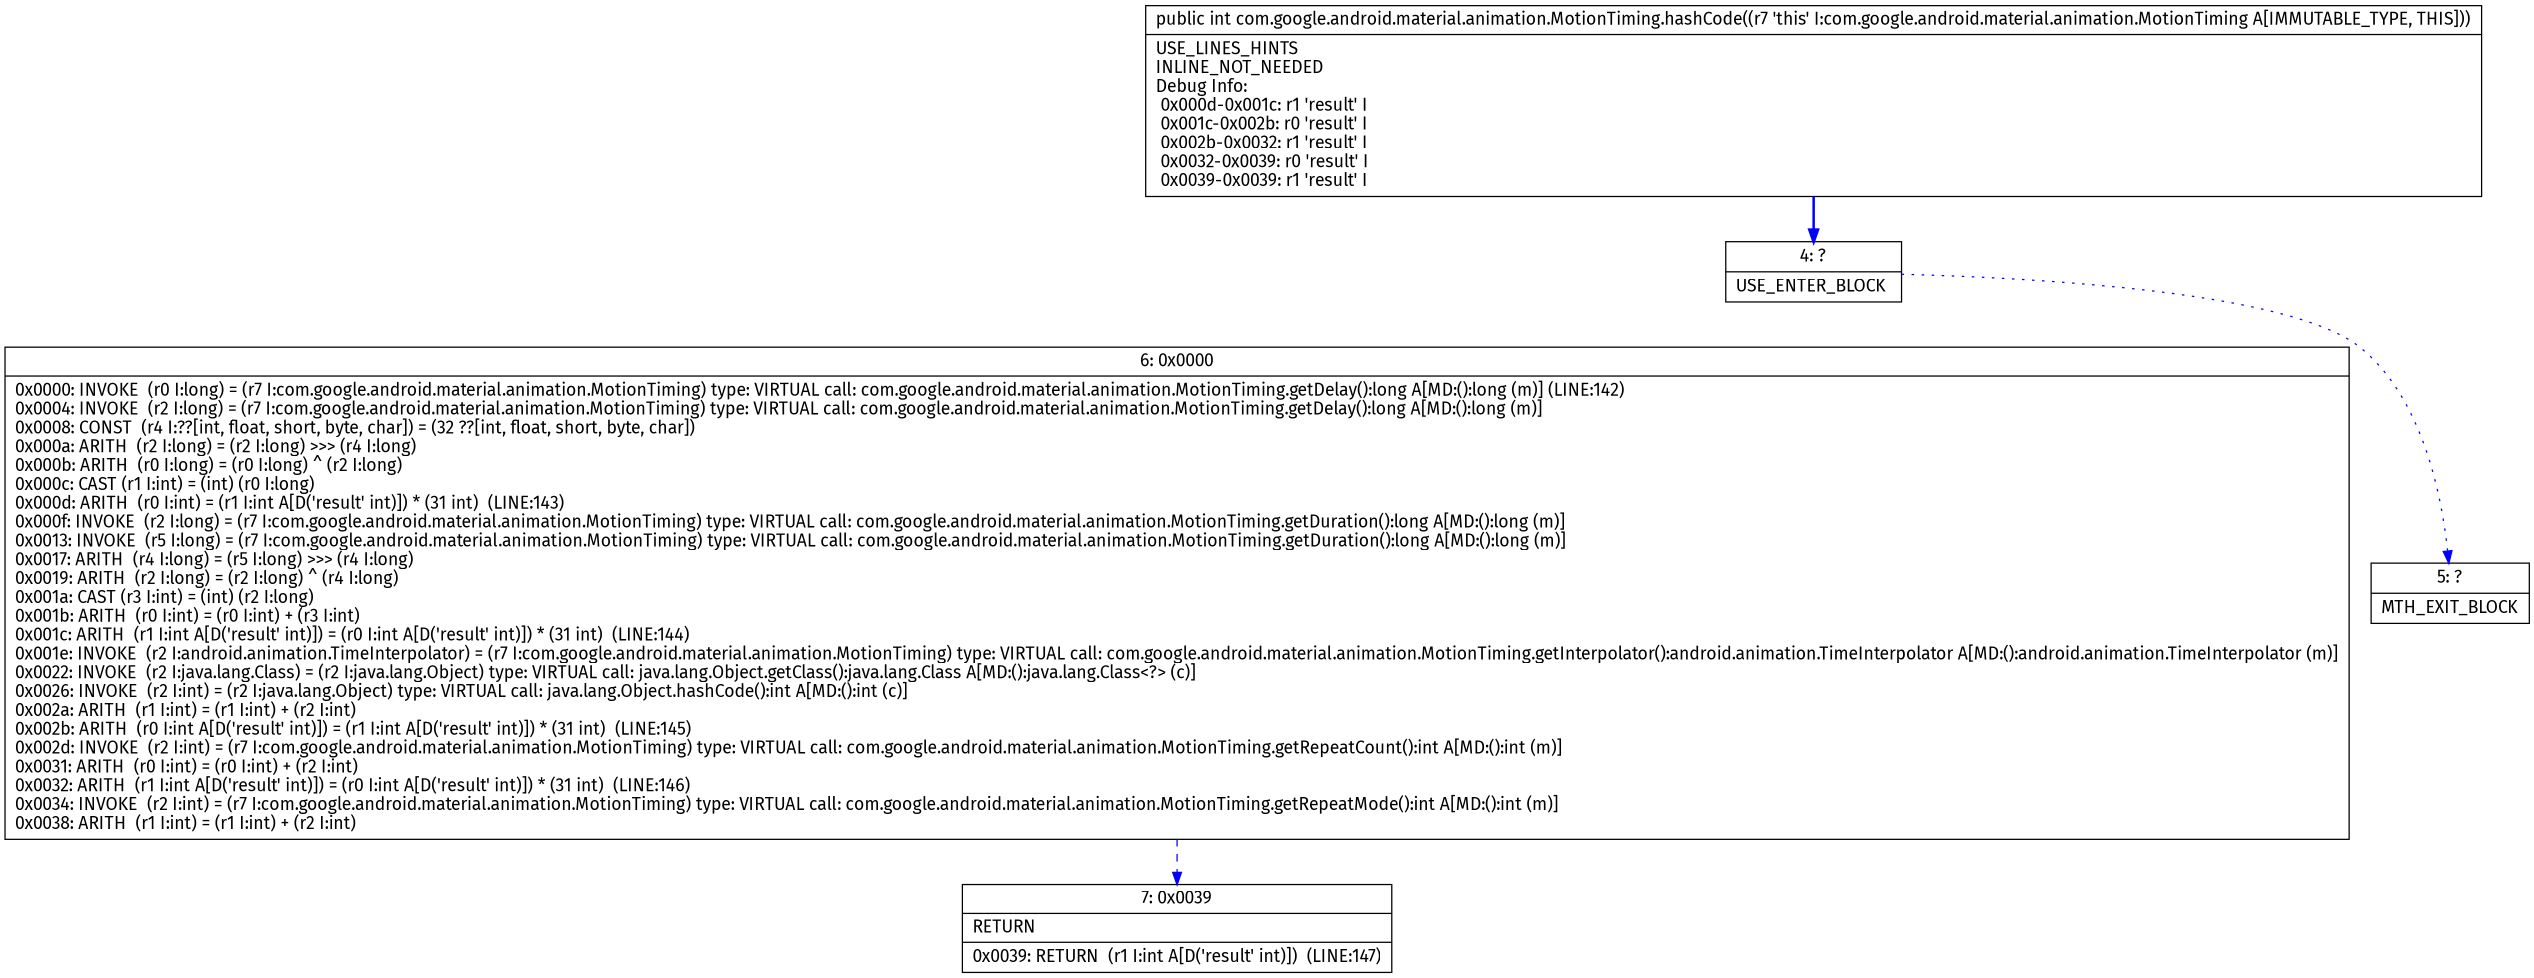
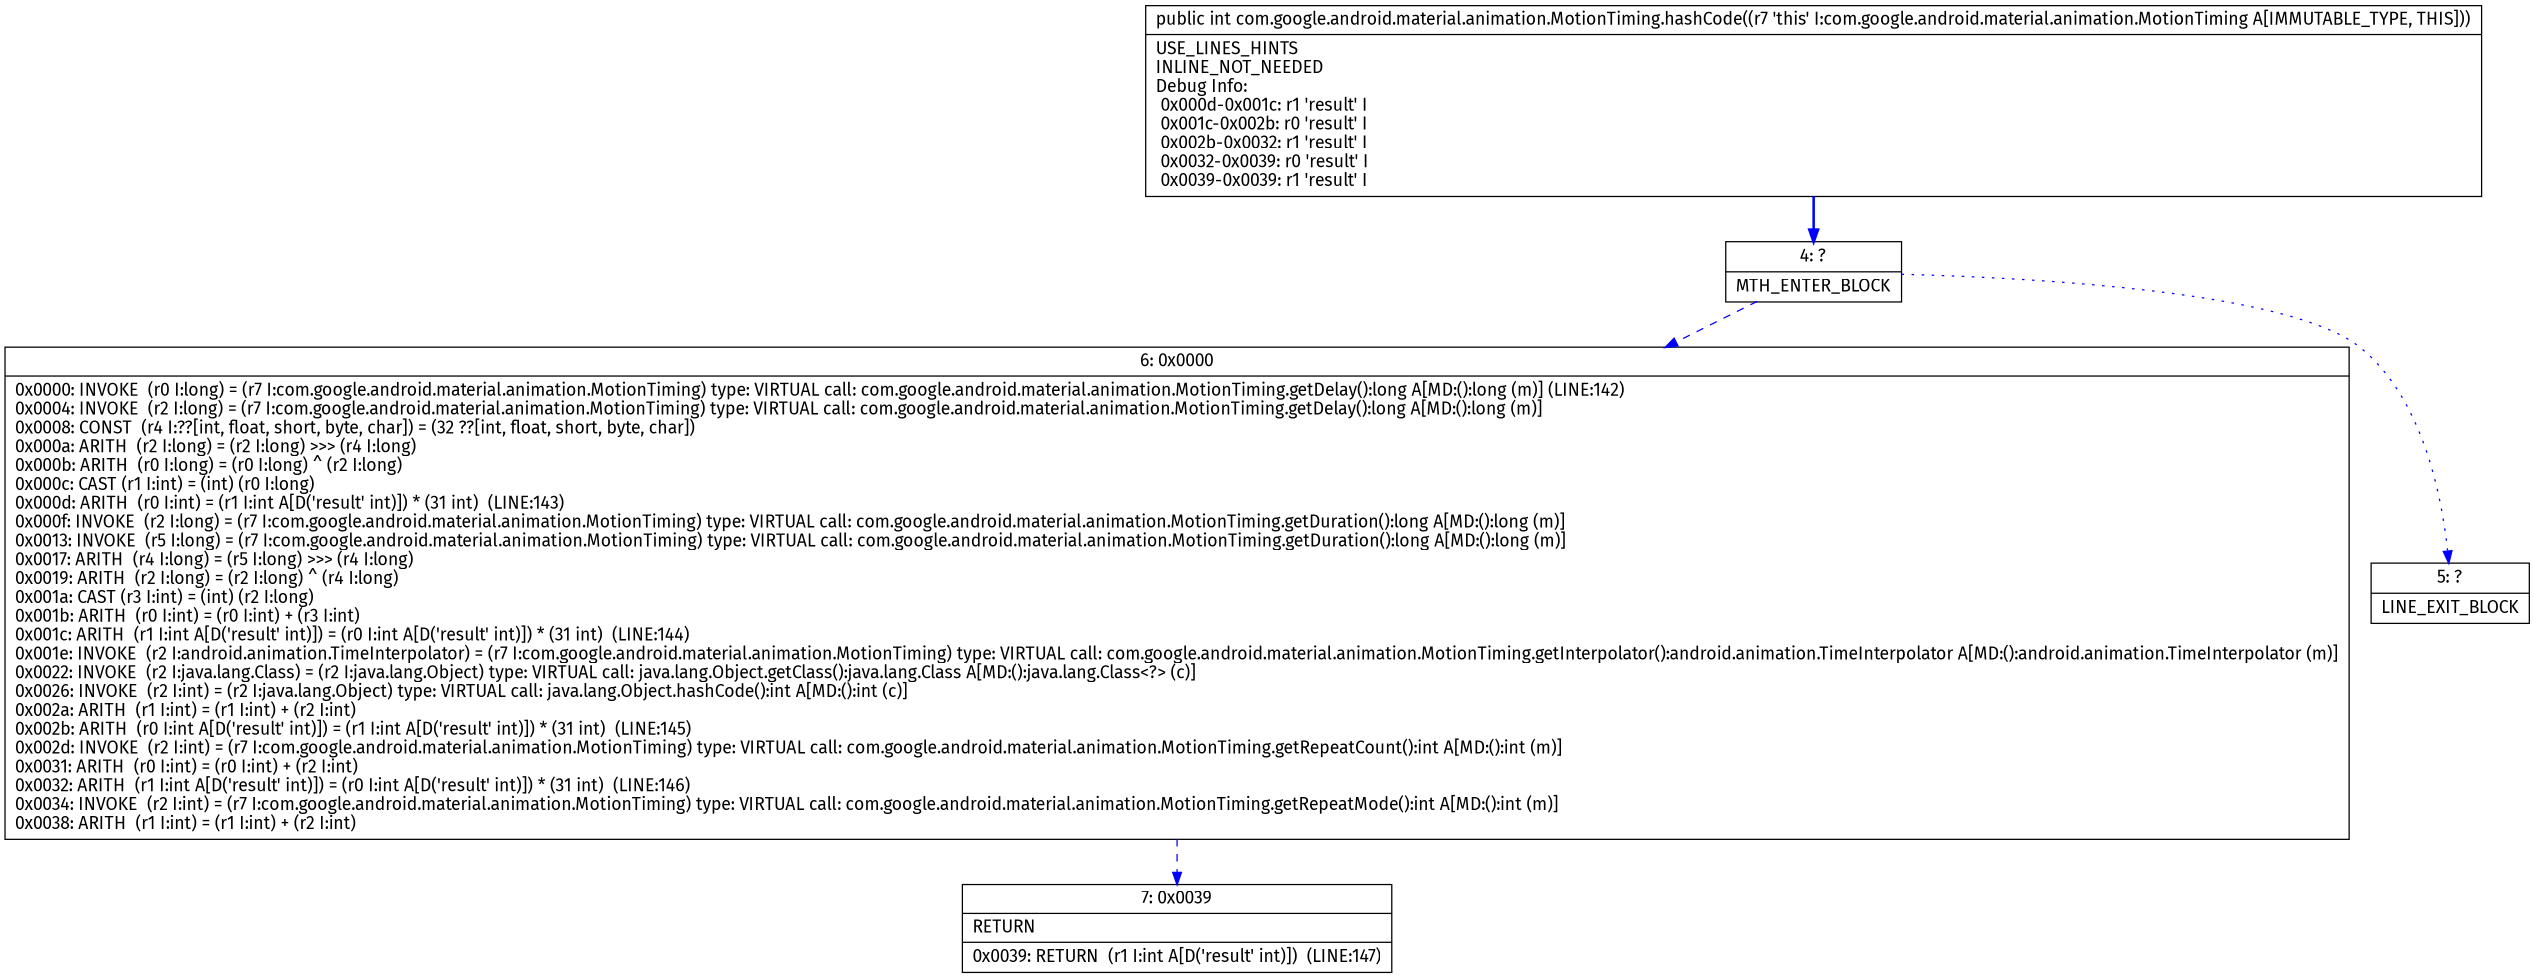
node "4: ?": text "USE_ENTER_BLOCK" -> "MTH_ENTER_BLOCK"
edge "4: ?" -> "6: 0x0000": added
node "5: ?": text "MTH_EXIT_BLOCK" -> "LINE_EXIT_BLOCK"
